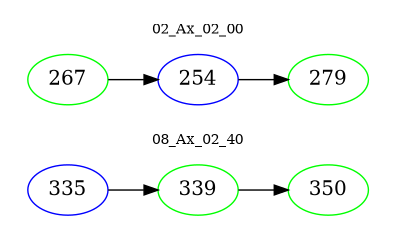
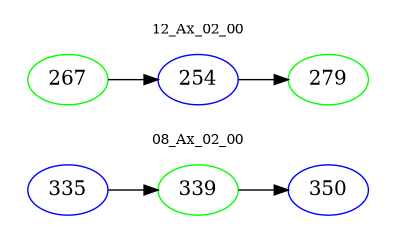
cluster "02_Ax_02_00": label "02_Ax_02_00" -> "12_Ax_02_00"
cluster "08_Ax_02_40": label "08_Ax_02_40" -> "08_Ax_02_00"
node "350": color green -> blue
